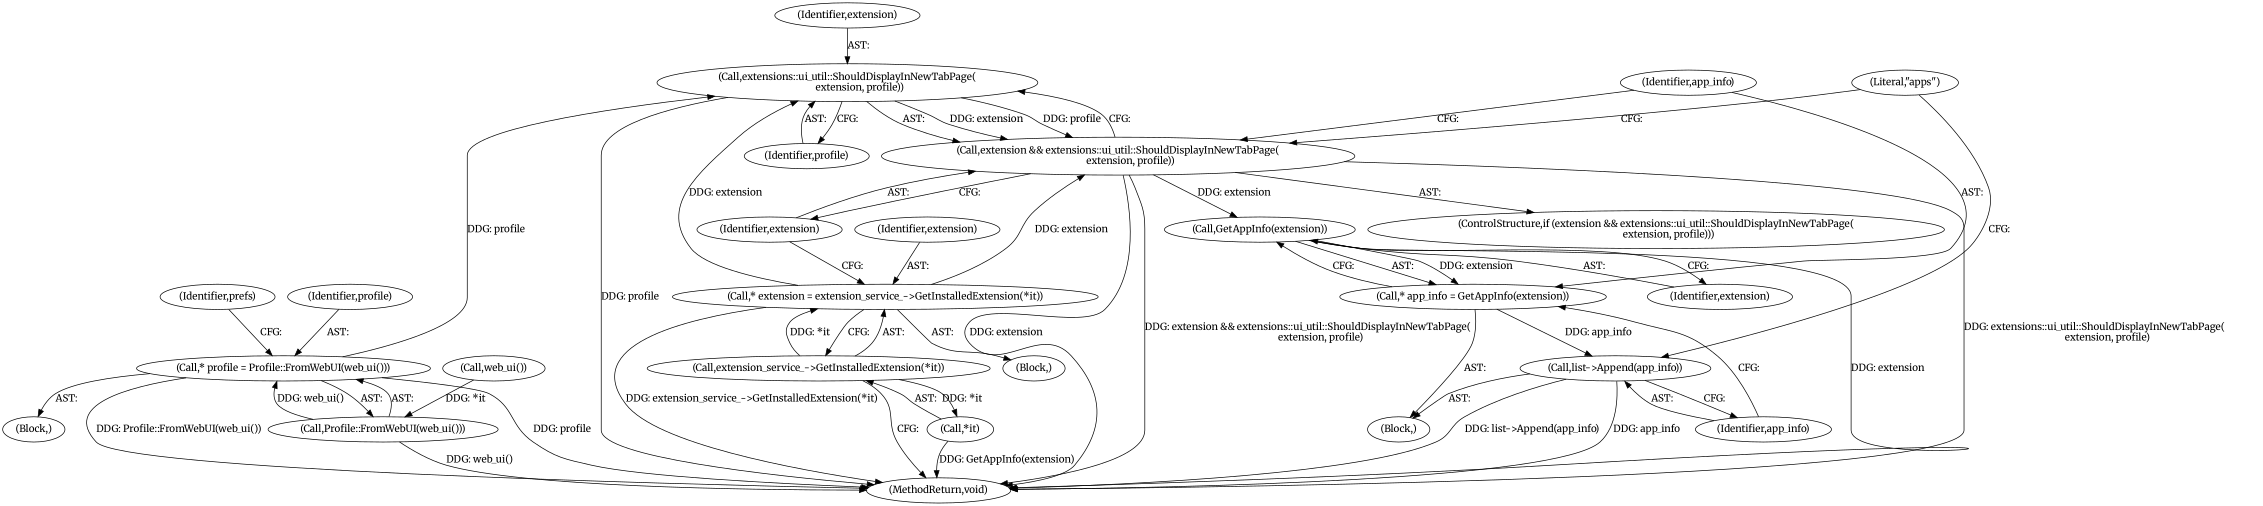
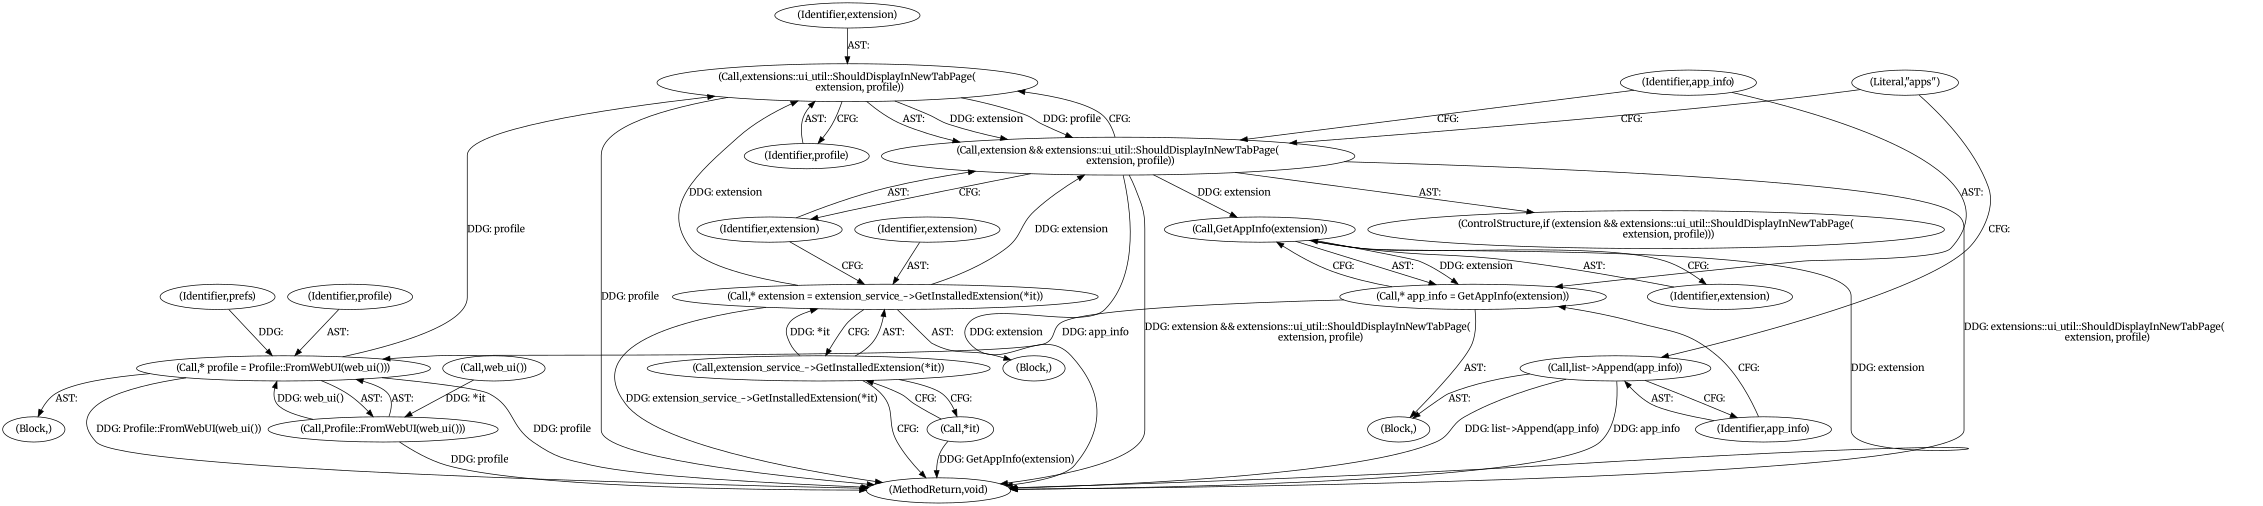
edge "(Call,* app_info = GetAppInfo(extension))" -> "(Call,list->Append(app_info))": now "(Call,* app_info = GetAppInfo(extension))" -> "(Call,* profile = Profile::FromWebUI(web_ui()))"
edge "(Identifier,prefs)" -> "(Call,* profile = Profile::FromWebUI(web_ui()))": label "CFG: " -> "DDG: "
edge "(Call,*it)" -> "(Call,extension_service_->GetInstalledExtension(*it))": label "AST: " -> "CFG: "
edge "(Call,extension_service_->GetInstalledExtension(*it))" -> "(Call,*it)": label "DDG: *it" -> "CFG: "
edge "(Call,Profile::FromWebUI(web_ui()))" -> "(MethodReturn,void)": label "DDG: web_ui()" -> "DDG: profile"
